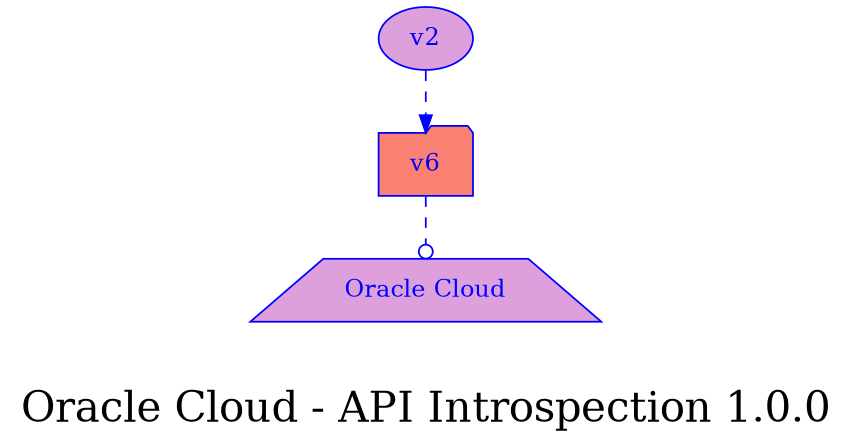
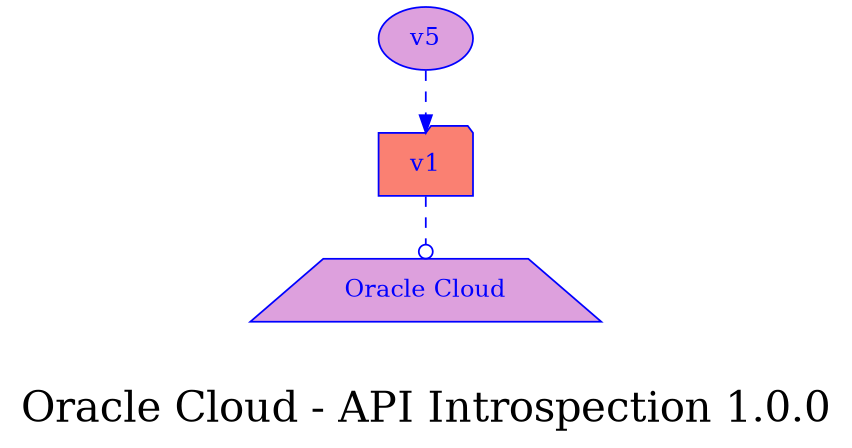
node "v2": label "v2" -> "v5"
node "v6": label "v6" -> "v1"
